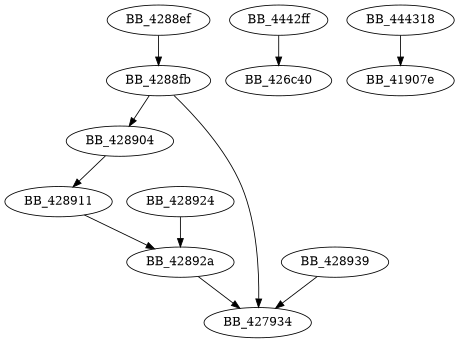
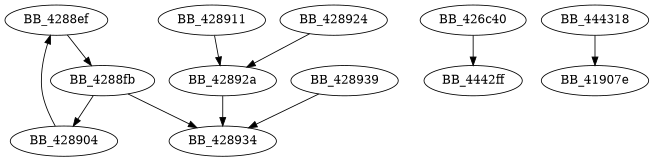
edge "BB_4442ff" -> "BB_426c40": reversed
edge "BB_428904" -> "BB_428911": now "BB_428904" -> "BB_4288ef"
node "BB_427934": label "BB_427934" -> "BB_428934"
